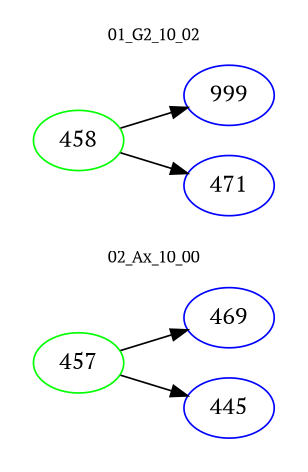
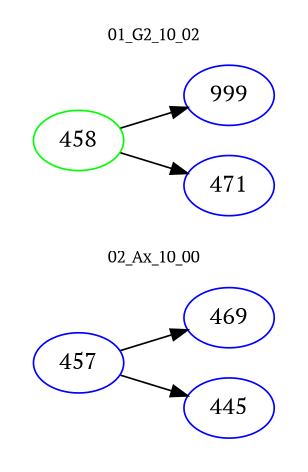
node "457": color green -> blue
